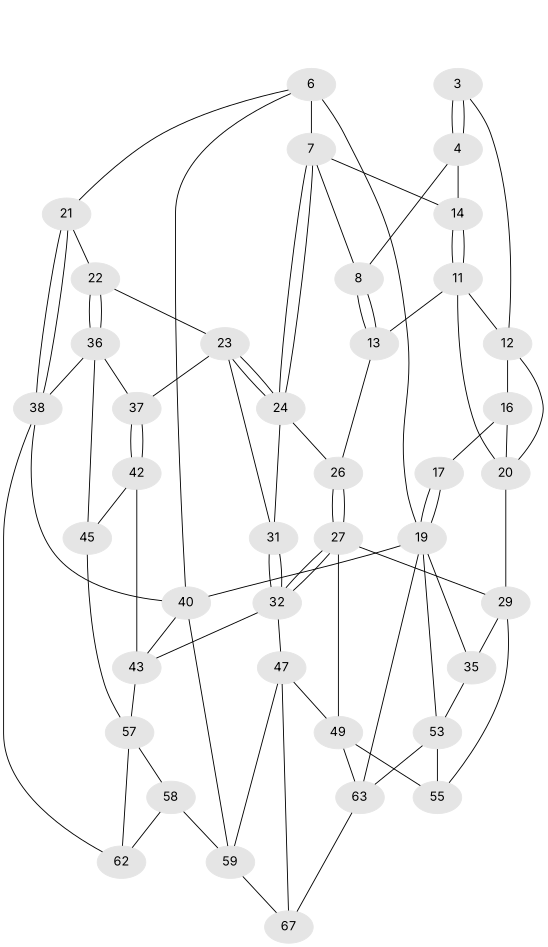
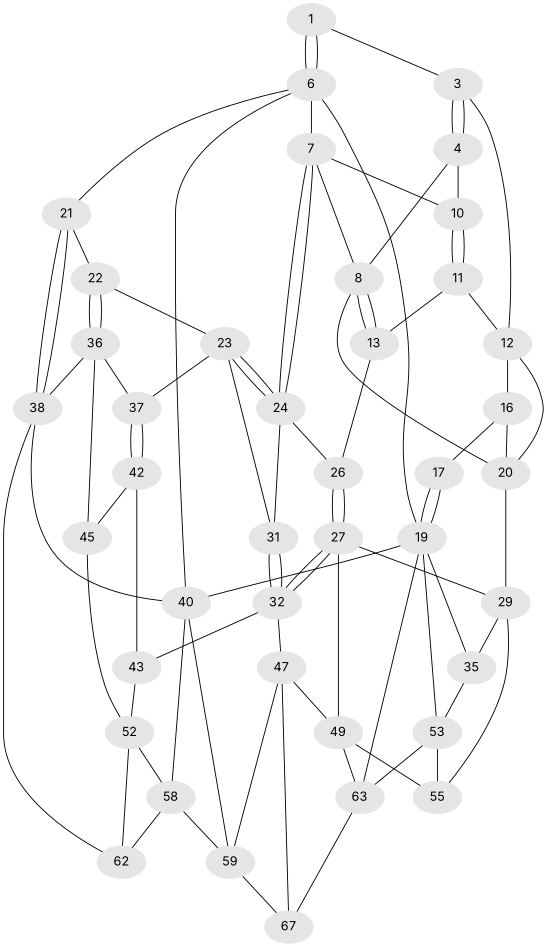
node "1": added
node "14": label "14" -> "10"
edge "11" -- "20": now "8" -- "20"
edge "40" -- "43": now "40" -- "58"
node "57": label "57" -> "52"
